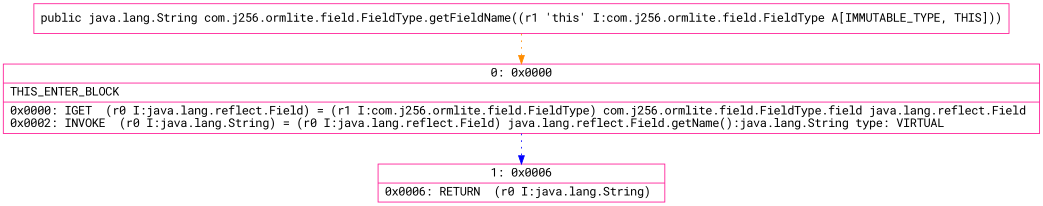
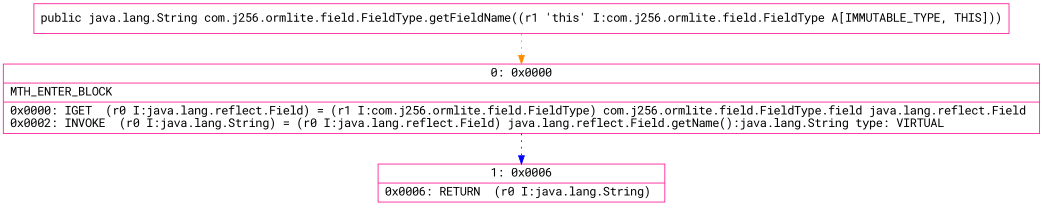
node "0: 0x0000": text "THIS_ENTER_BLOCK" -> "MTH_ENTER_BLOCK"
